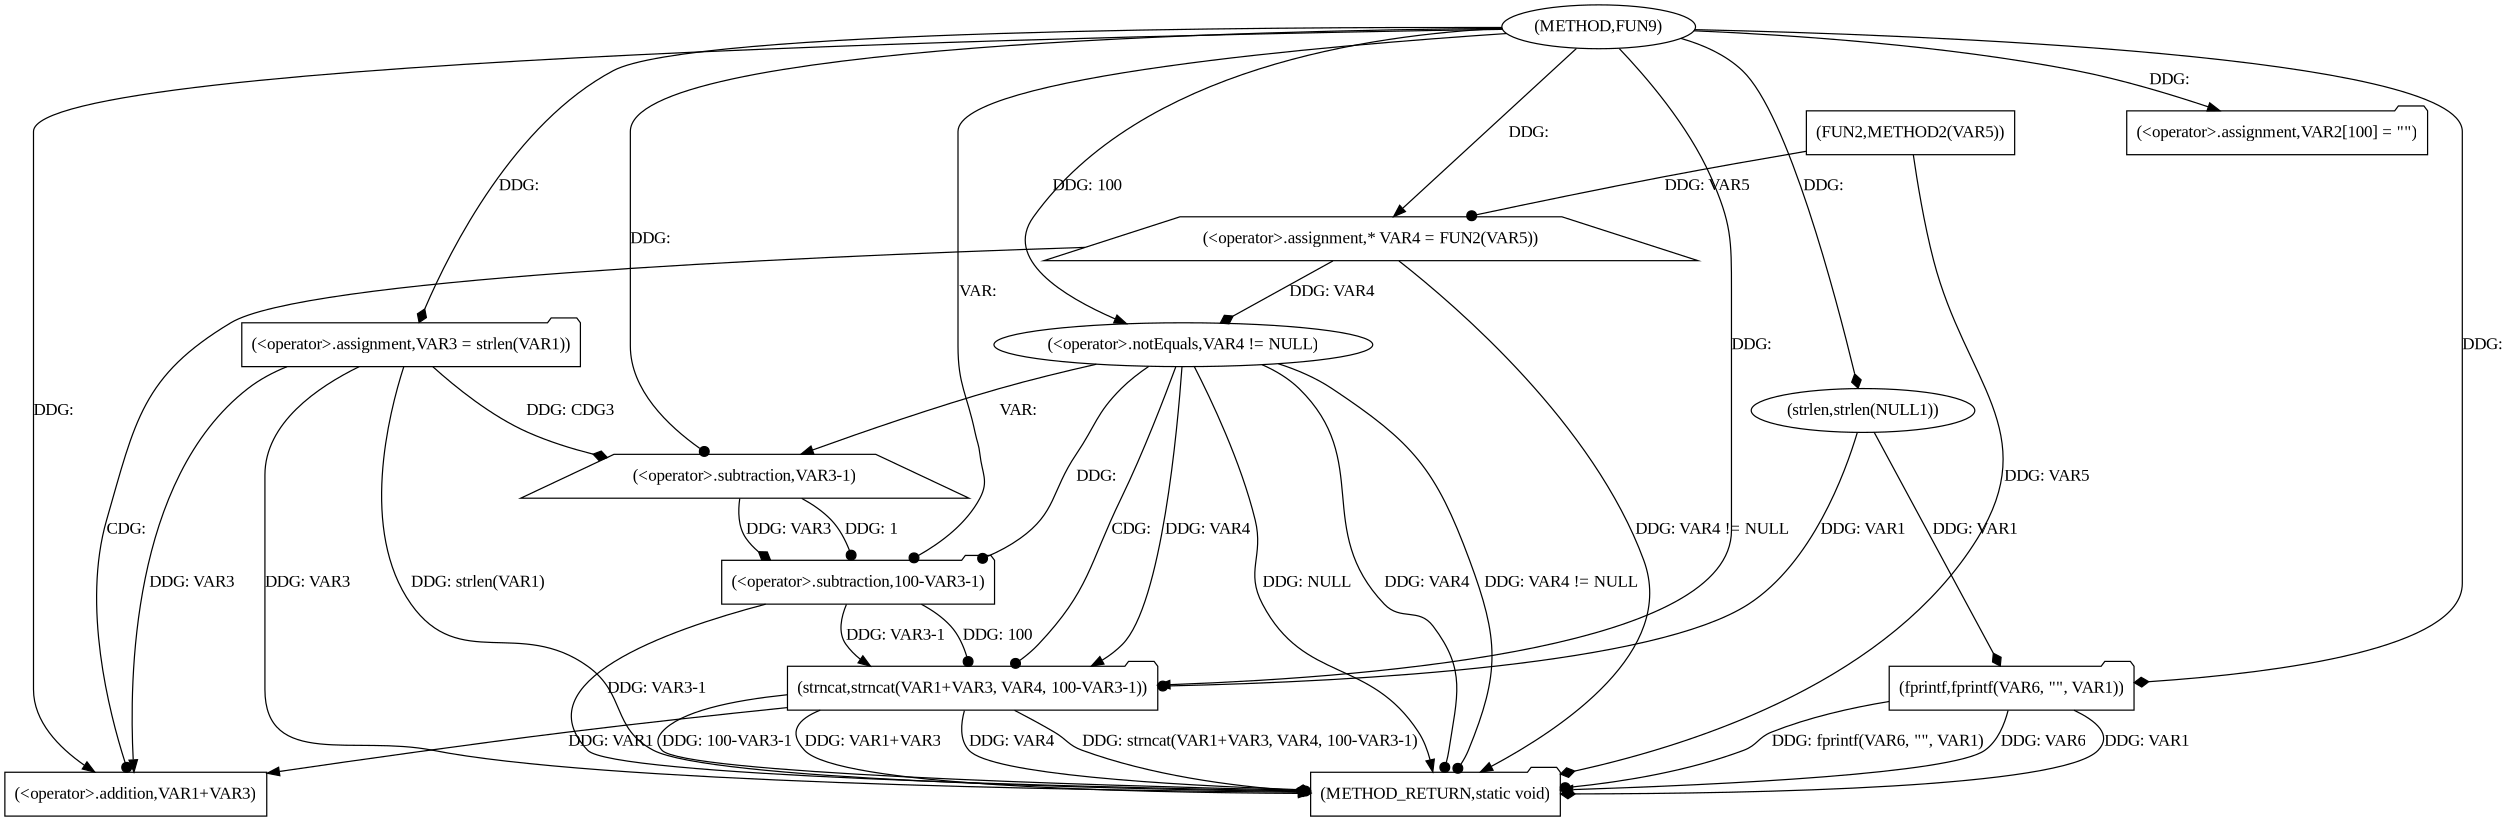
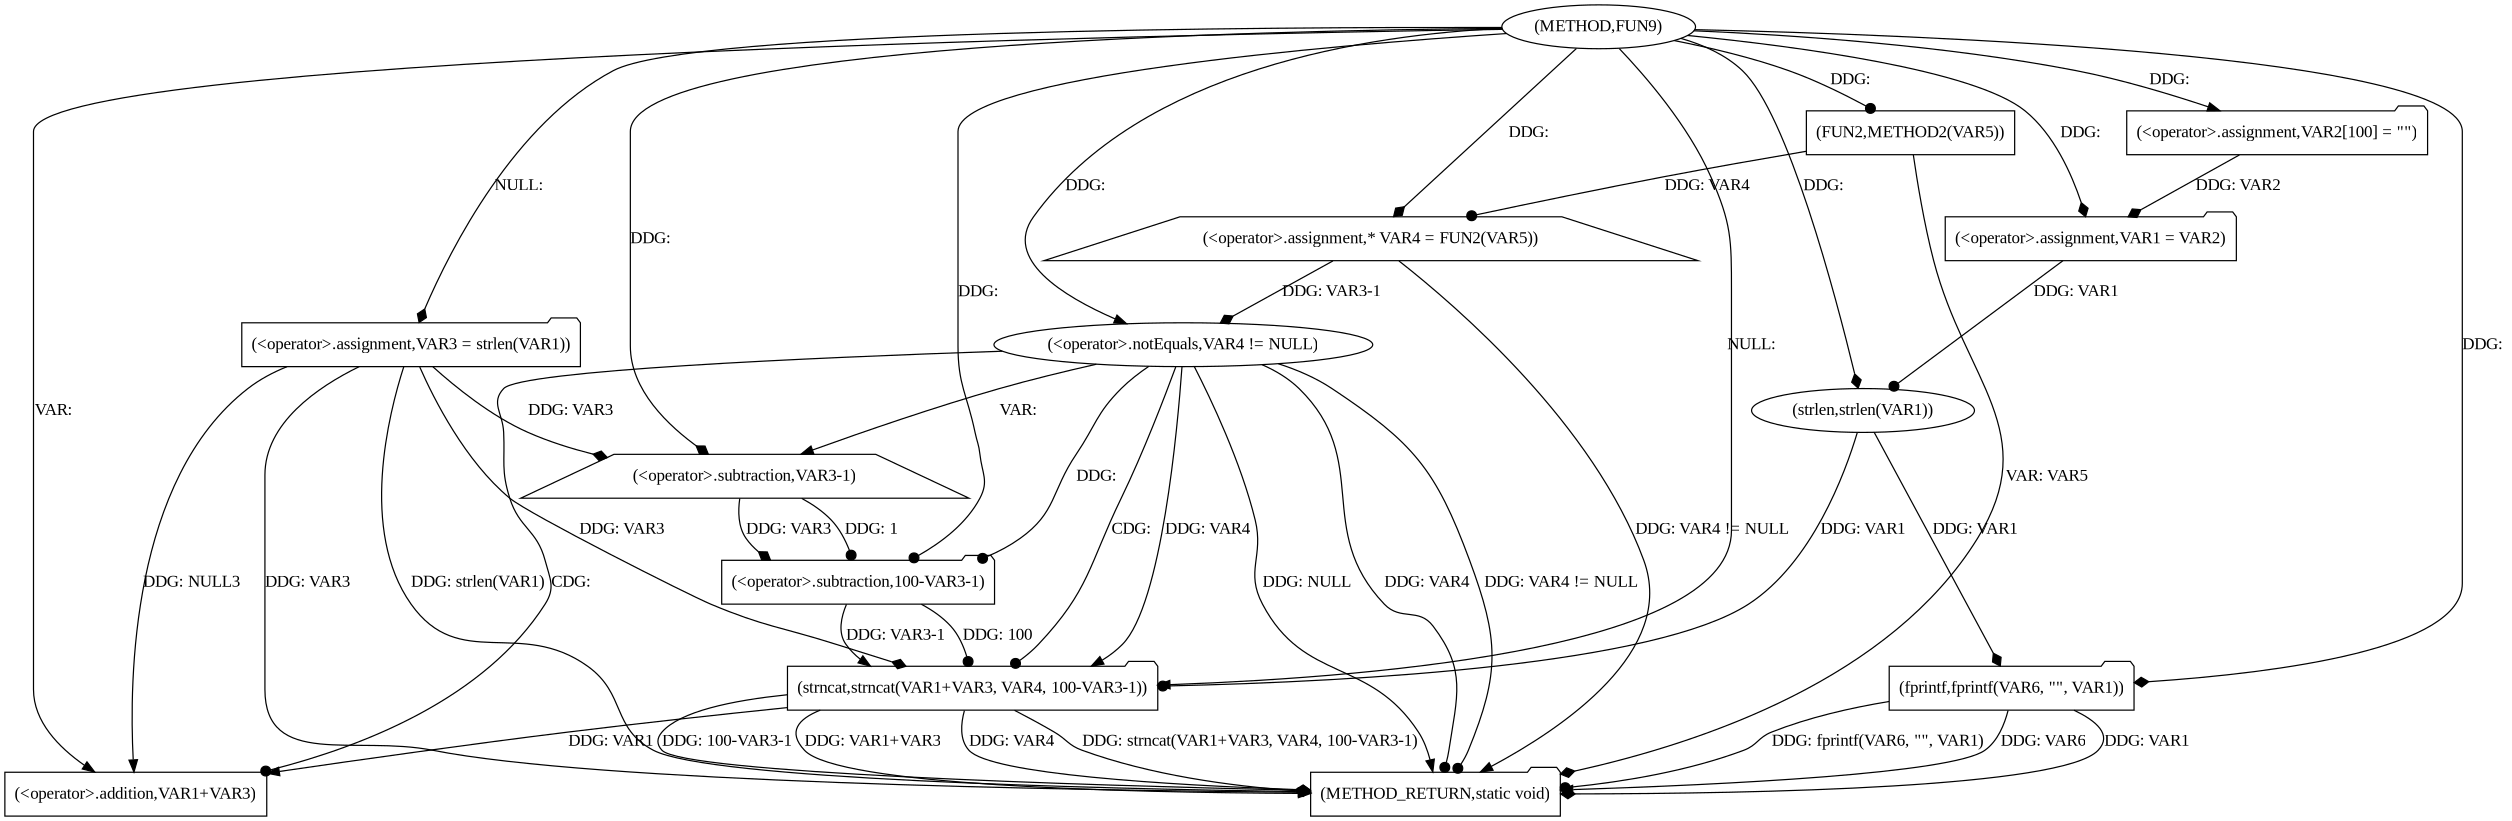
edge "(METHOD,FUN9)" -> "(<operator>.subtraction,VAR3-1)": arrowhead dot -> diamond
edge "(METHOD,FUN9)" -> "(FUN2,METHOD2(VAR5))": added, label "DDG:"
edge "(METHOD,FUN9)" -> "(<operator>.assignment,* VAR4 = FUN2(VAR5))": arrowhead normal -> diamond
edge "(METHOD,FUN9)" -> "(<operator>.assignment,VAR3 = strlen(VAR1))": label "DDG: " -> "NULL: "
edge "(METHOD,FUN9)" -> "(<operator>.notEquals,VAR4 != NULL)": label "DDG: 100" -> "DDG: "
edge "(FUN2,METHOD2(VAR5))" -> "(<operator>.assignment,* VAR4 = FUN2(VAR5))": label "DDG: VAR5" -> "DDG: VAR4"
node "(<operator>.assignment,VAR1 = VAR2)": added
edge "(<operator>.assignment,* VAR4 = FUN2(VAR5))" -> "(<operator>.addition,VAR1+VAR3)": now "(<operator>.notEquals,VAR4 != NULL)" -> "(<operator>.addition,VAR1+VAR3)"
edge "(METHOD,FUN9)" -> "(<operator>.subtraction,100-VAR3-1)": label "VAR: " -> "DDG: "
edge "(<operator>.assignment,* VAR4 = FUN2(VAR5))" -> "(<operator>.notEquals,VAR4 != NULL)": label "DDG: VAR4" -> "DDG: VAR3-1"
edge "(METHOD,FUN9)" -> "(strncat,strncat(VAR1+VAR3, VAR4, 100-VAR3-1))": label "DDG: " -> "NULL: "
edge "(METHOD,FUN9)" -> "(<operator>.addition,VAR1+VAR3)": label "DDG: " -> "VAR: "
edge "(<operator>.assignment,VAR3 = strlen(VAR1))" -> "(<operator>.subtraction,VAR3-1)": label "DDG: CDG3" -> "DDG: VAR3"
node "(strlen,strlen(NULL1))": label "(strlen,strlen(NULL1))" -> "(strlen,strlen(VAR1))"
edge "(FUN2,METHOD2(VAR5))" -> "(METHOD_RETURN,static void)": label "DDG: VAR5" -> "VAR: VAR5"
edge "(<operator>.assignment,VAR3 = strlen(VAR1))" -> "(strncat,strncat(VAR1+VAR3, VAR4, 100-VAR3-1))": added, label "DDG: VAR3"
edge "(<operator>.assignment,VAR3 = strlen(VAR1))" -> "(<operator>.addition,VAR1+VAR3)": label "DDG: VAR3" -> "DDG: NULL3"
edge "(<operator>.subtraction,100-VAR3-1)" -> "(METHOD_RETURN,static void)": removed, label "DDG: VAR3-1"
